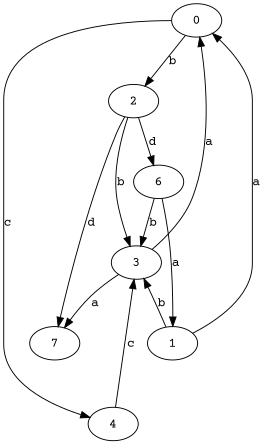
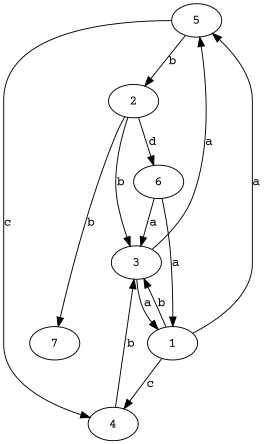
node "0": label "0" -> "5"
edge "2" -> "7": label "d" -> "b"
edge "6" -> "3": label "b" -> "a"
edge "3" -> "7": now "3" -> "1"
edge "4" -> "3": label "c" -> "b"
edge "1" -> "4": added, label "c"
